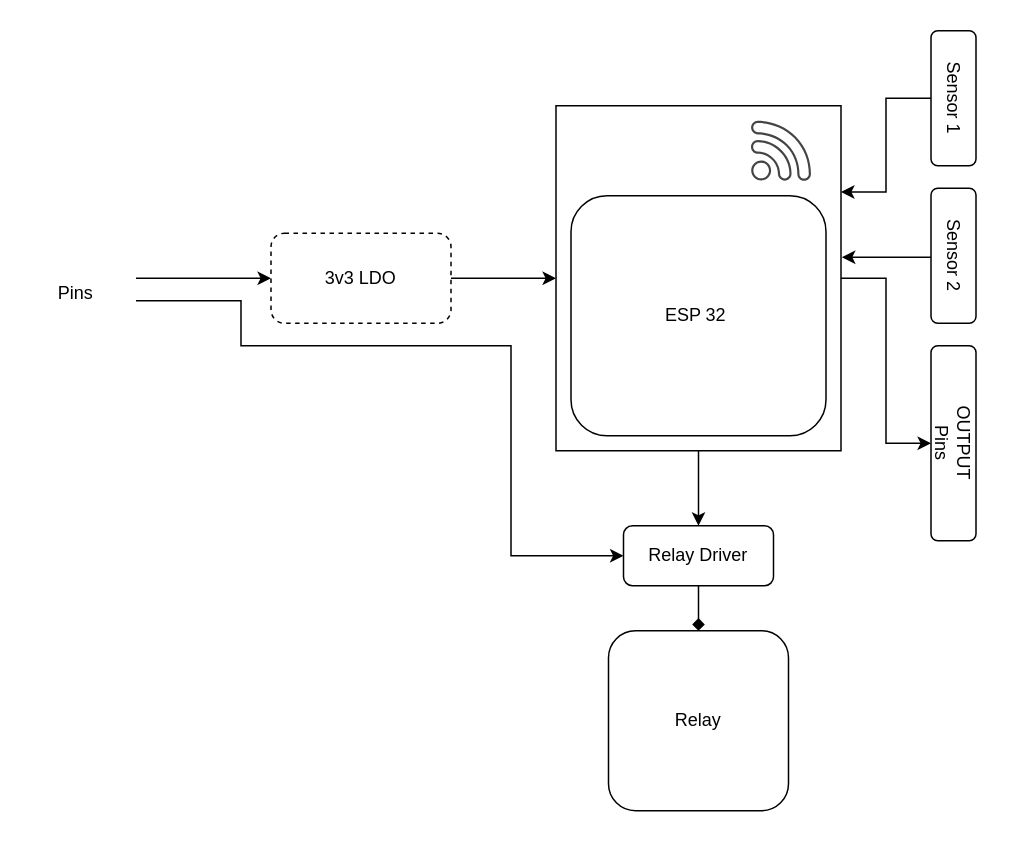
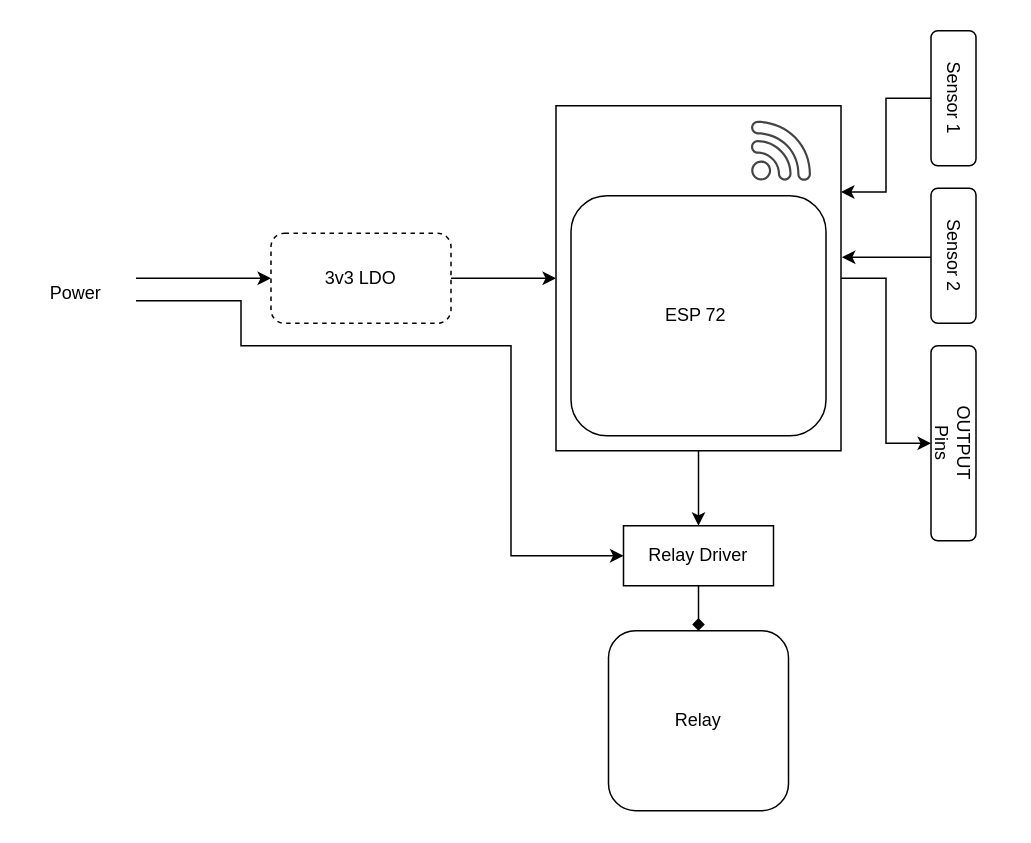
node "Pins": label "Pins" -> "Power"
node "ESP 32": label "ESP 32" -> "ESP 72"
node "Relay Driver": shape rounded rectangle -> rectangle
